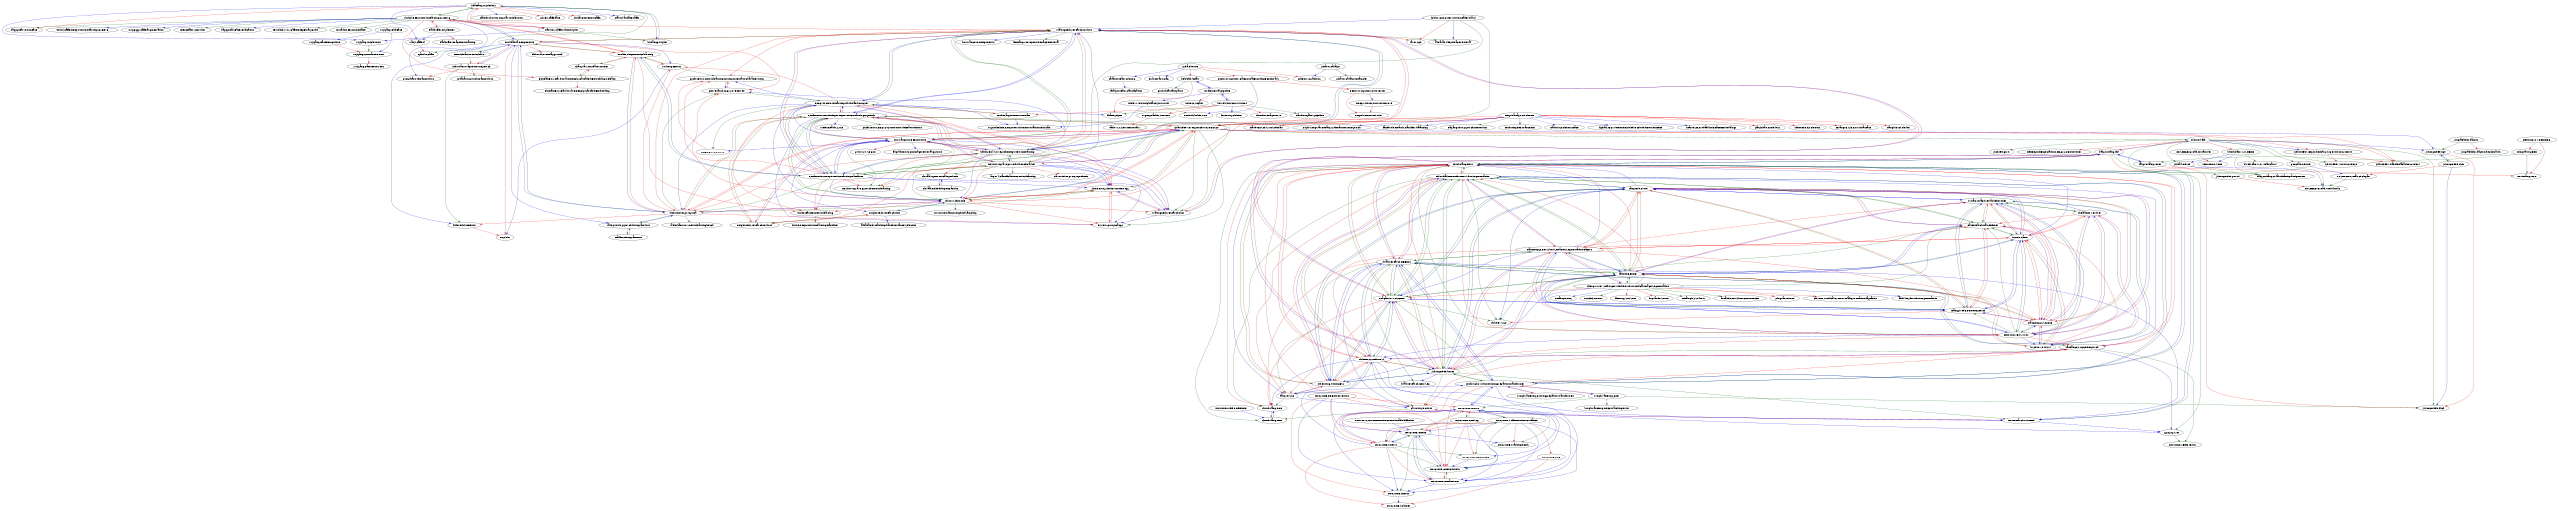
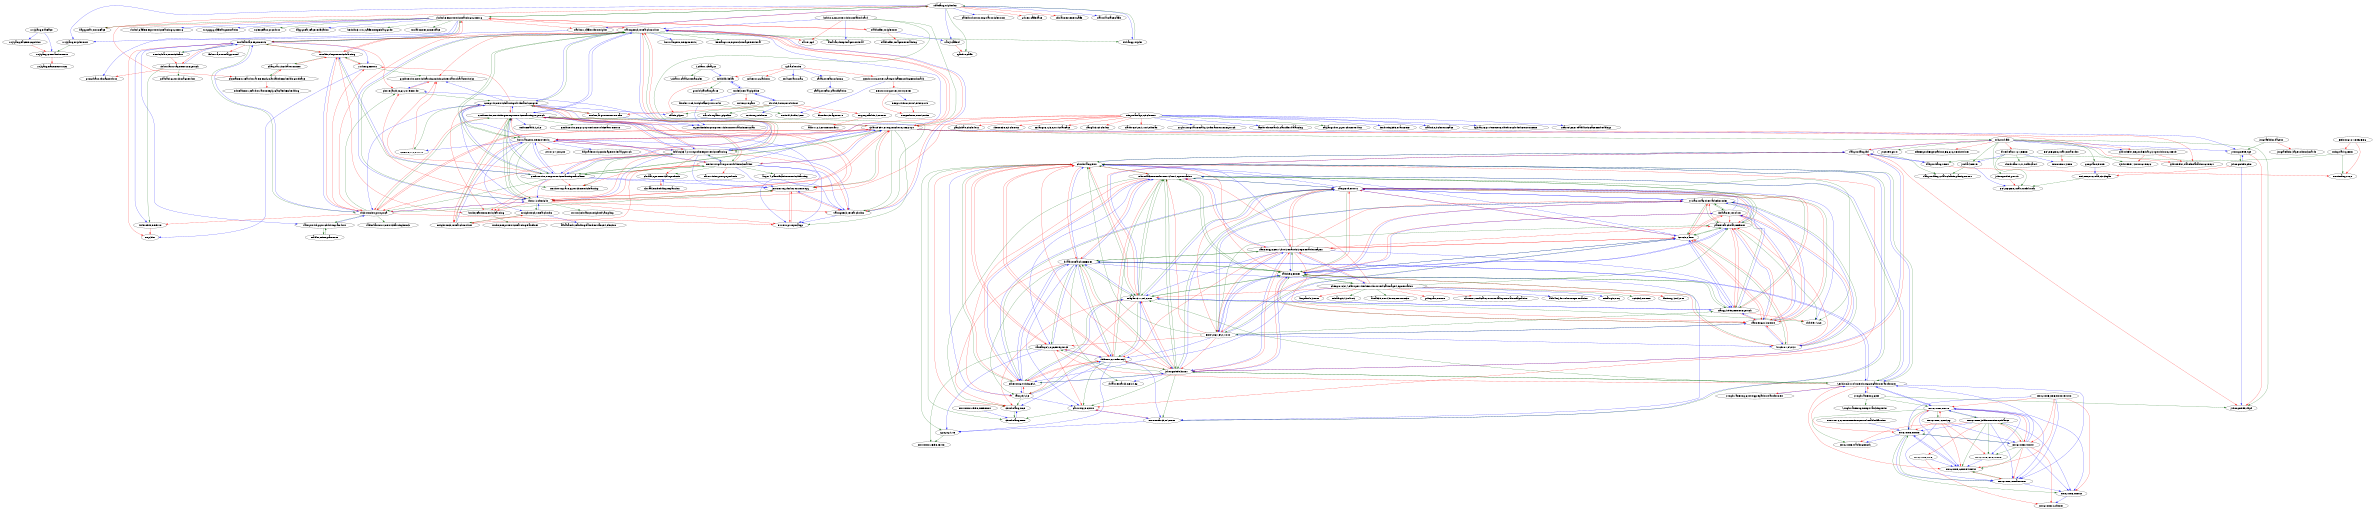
edge "Scitator/catalyst" -> "mike0sv/pyjackson": now "Scitator/catalyst" -> "belskikh/kekas"
edge "Yang-Bob/PMMs" -> "HKUSTCV/FSS-1000": removed
